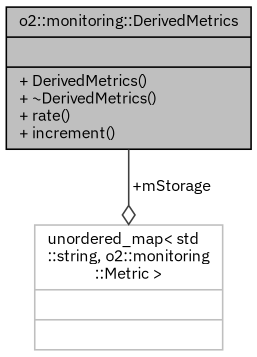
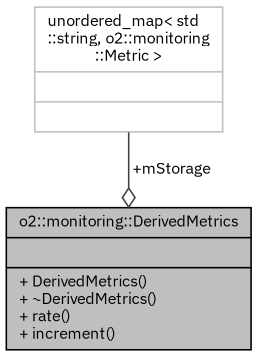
edge "o2::monitoring::DerivedMetrics" -> "unordered_map< std": reversed
